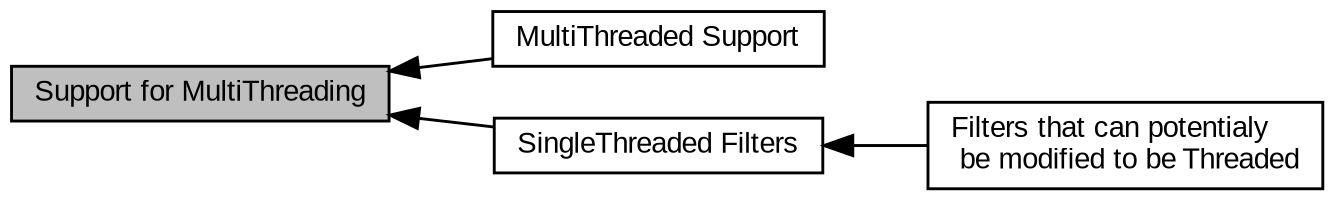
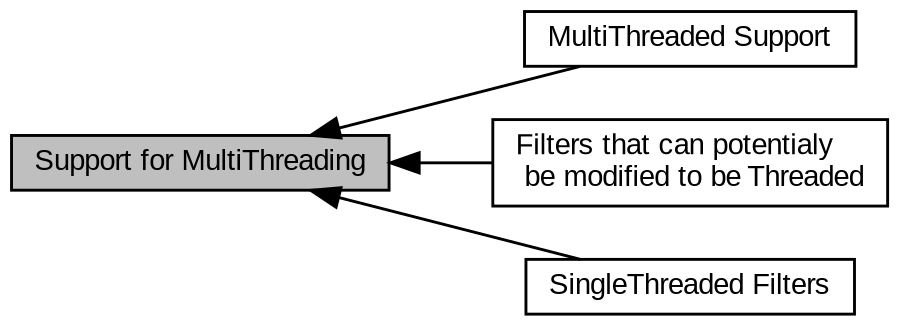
edge "Filters that can potentialy be modified to be Threaded" -> "SingleThreaded Filters": now "Filters that can potentialy be modified to be Threaded" -> "Support for MultiThreading"
